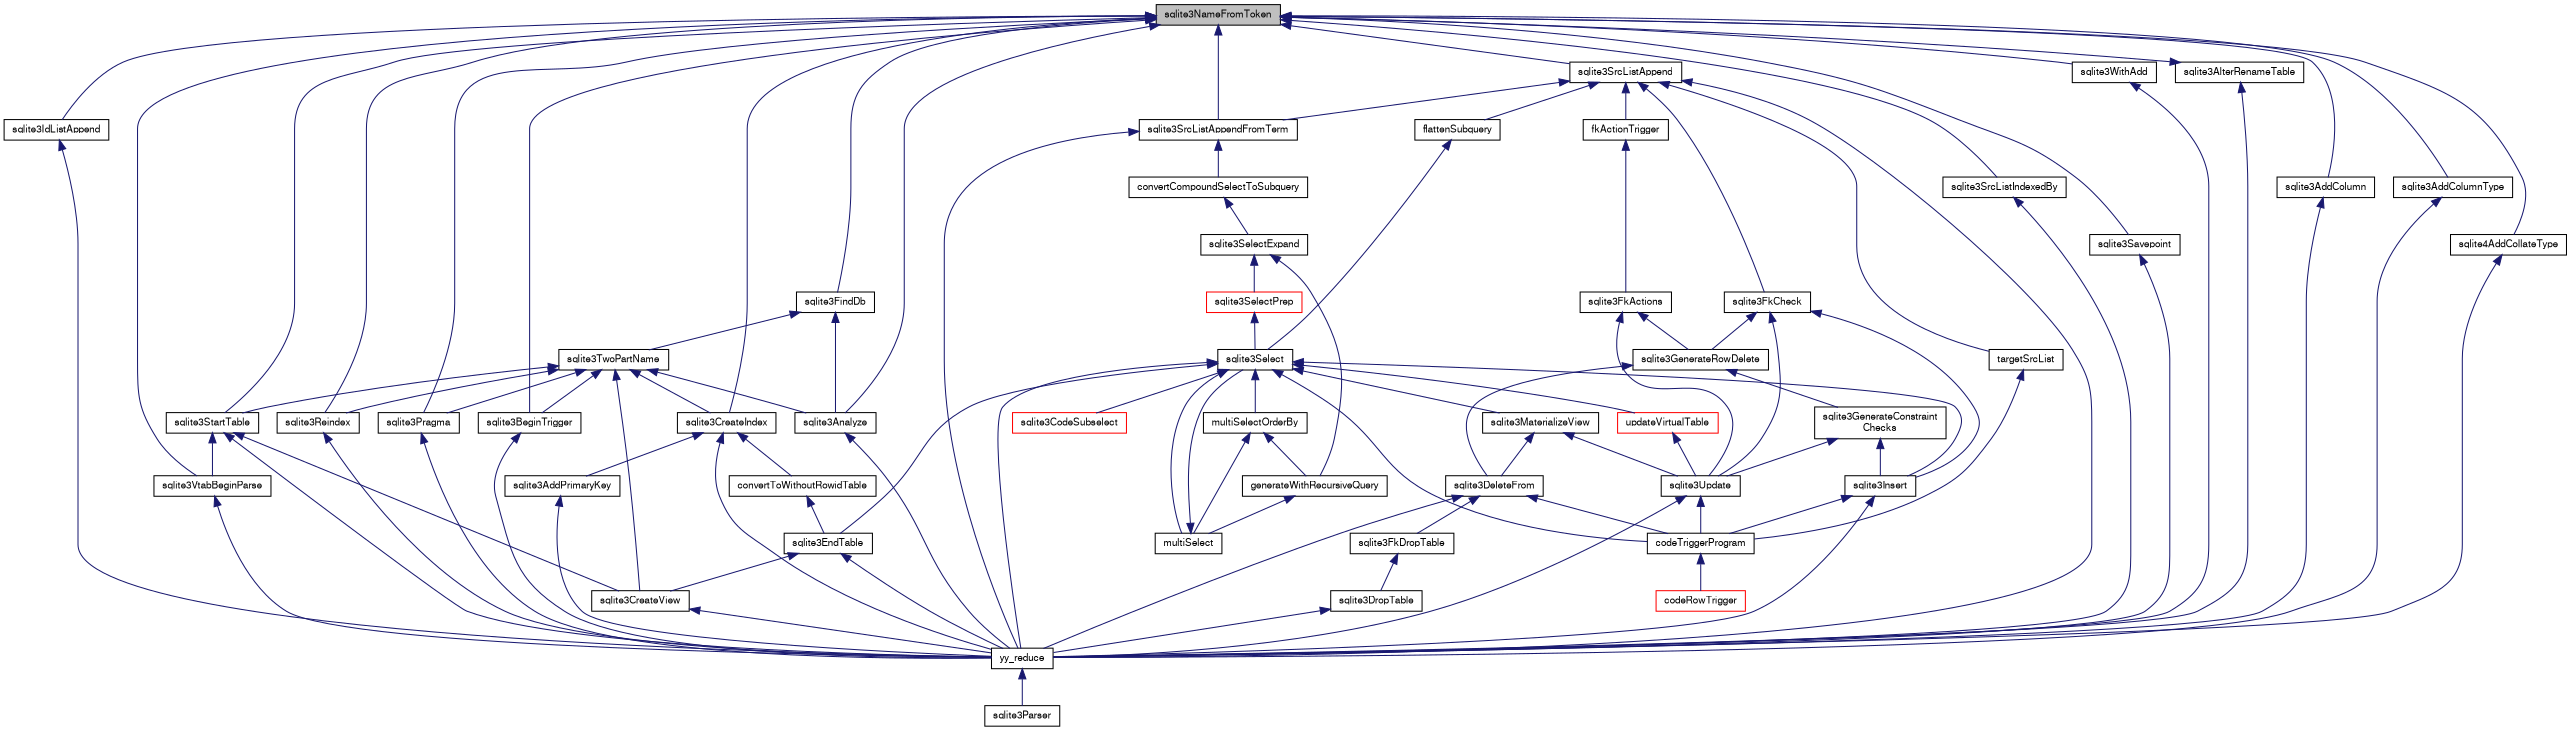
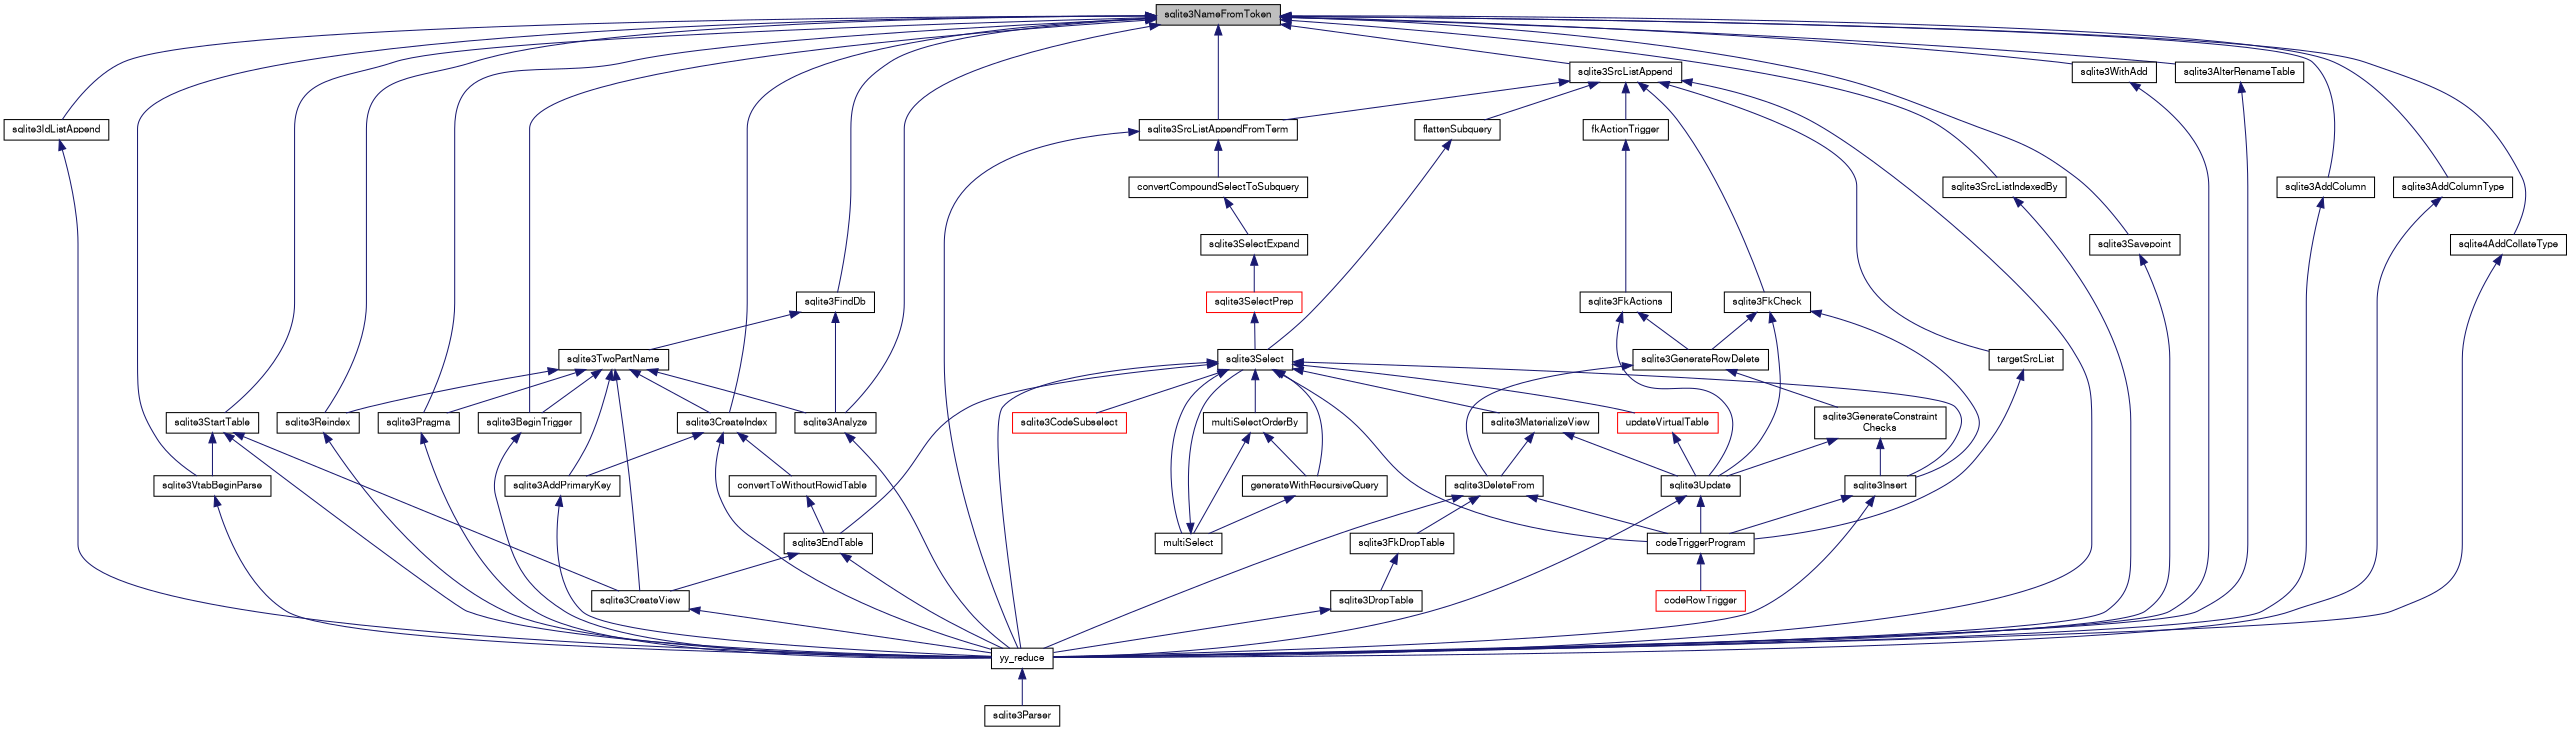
edge "sqlite3NameFromToken" -> "sqlite3AlterRenameTable": reversed
edge "generateWithRecursiveQuery" -> "sqlite3SelectExpand": now "generateWithRecursiveQuery" -> "sqlite3Select"
edge "sqlite3StartTable" -> "sqlite3TwoPartName": now "sqlite3AddPrimaryKey" -> "sqlite3TwoPartName"
